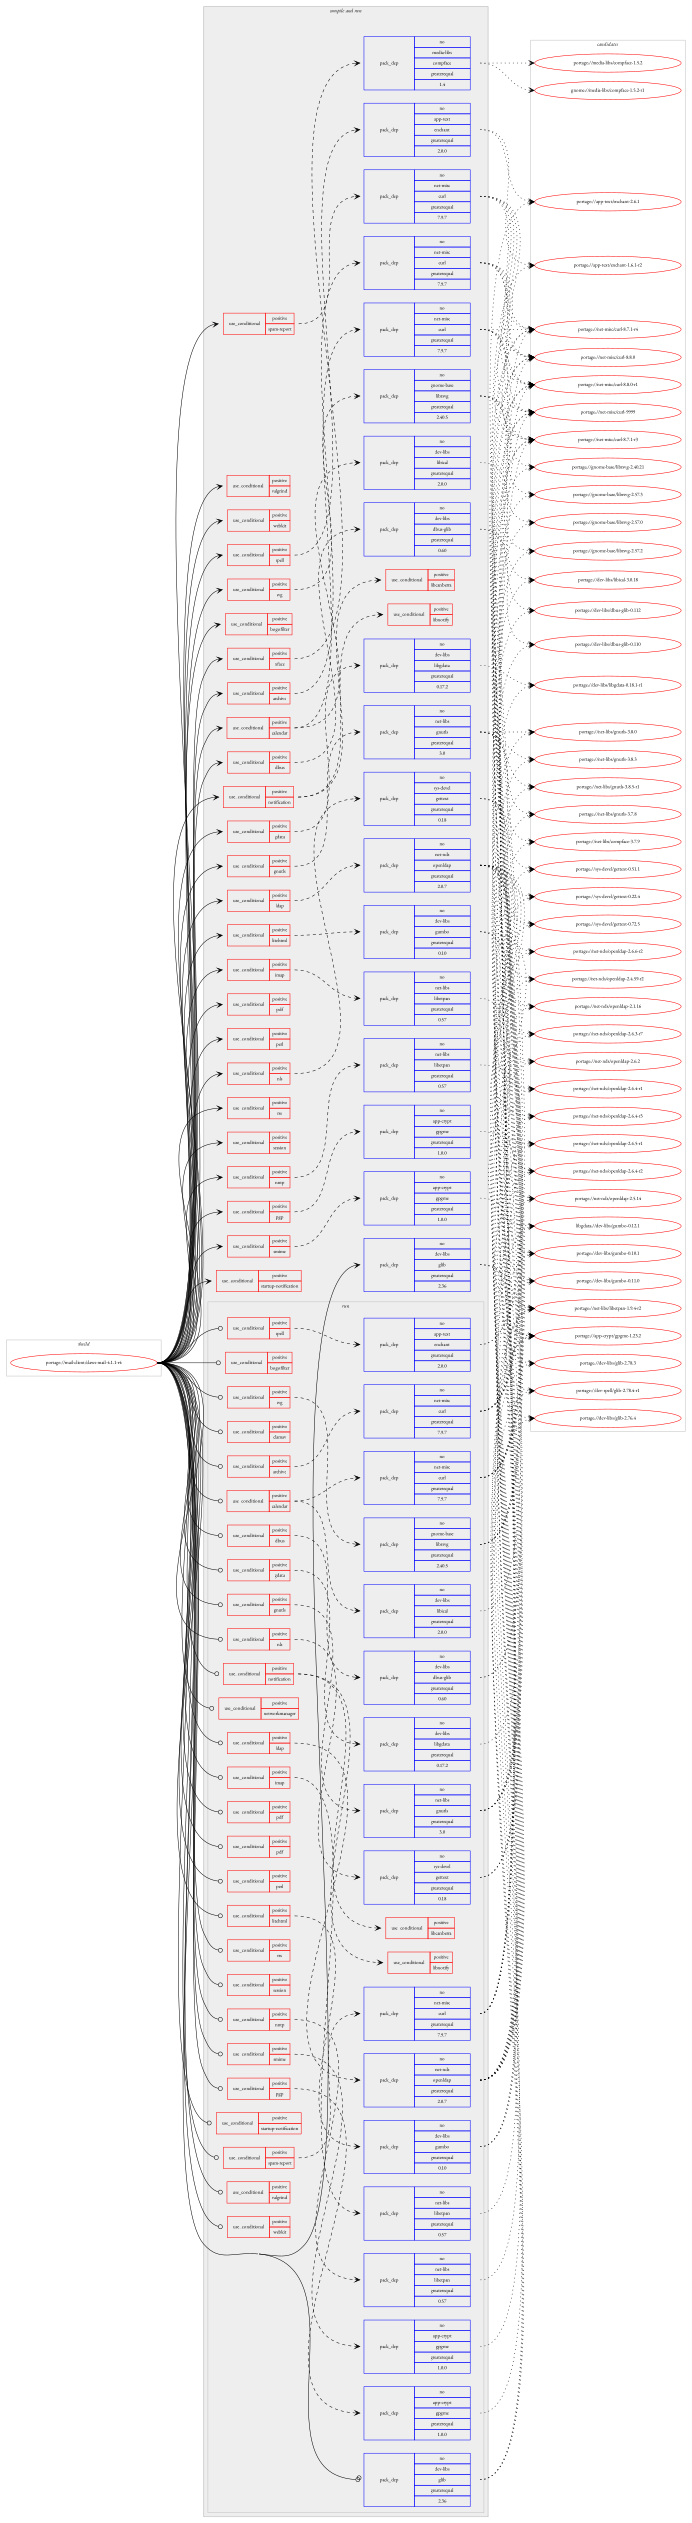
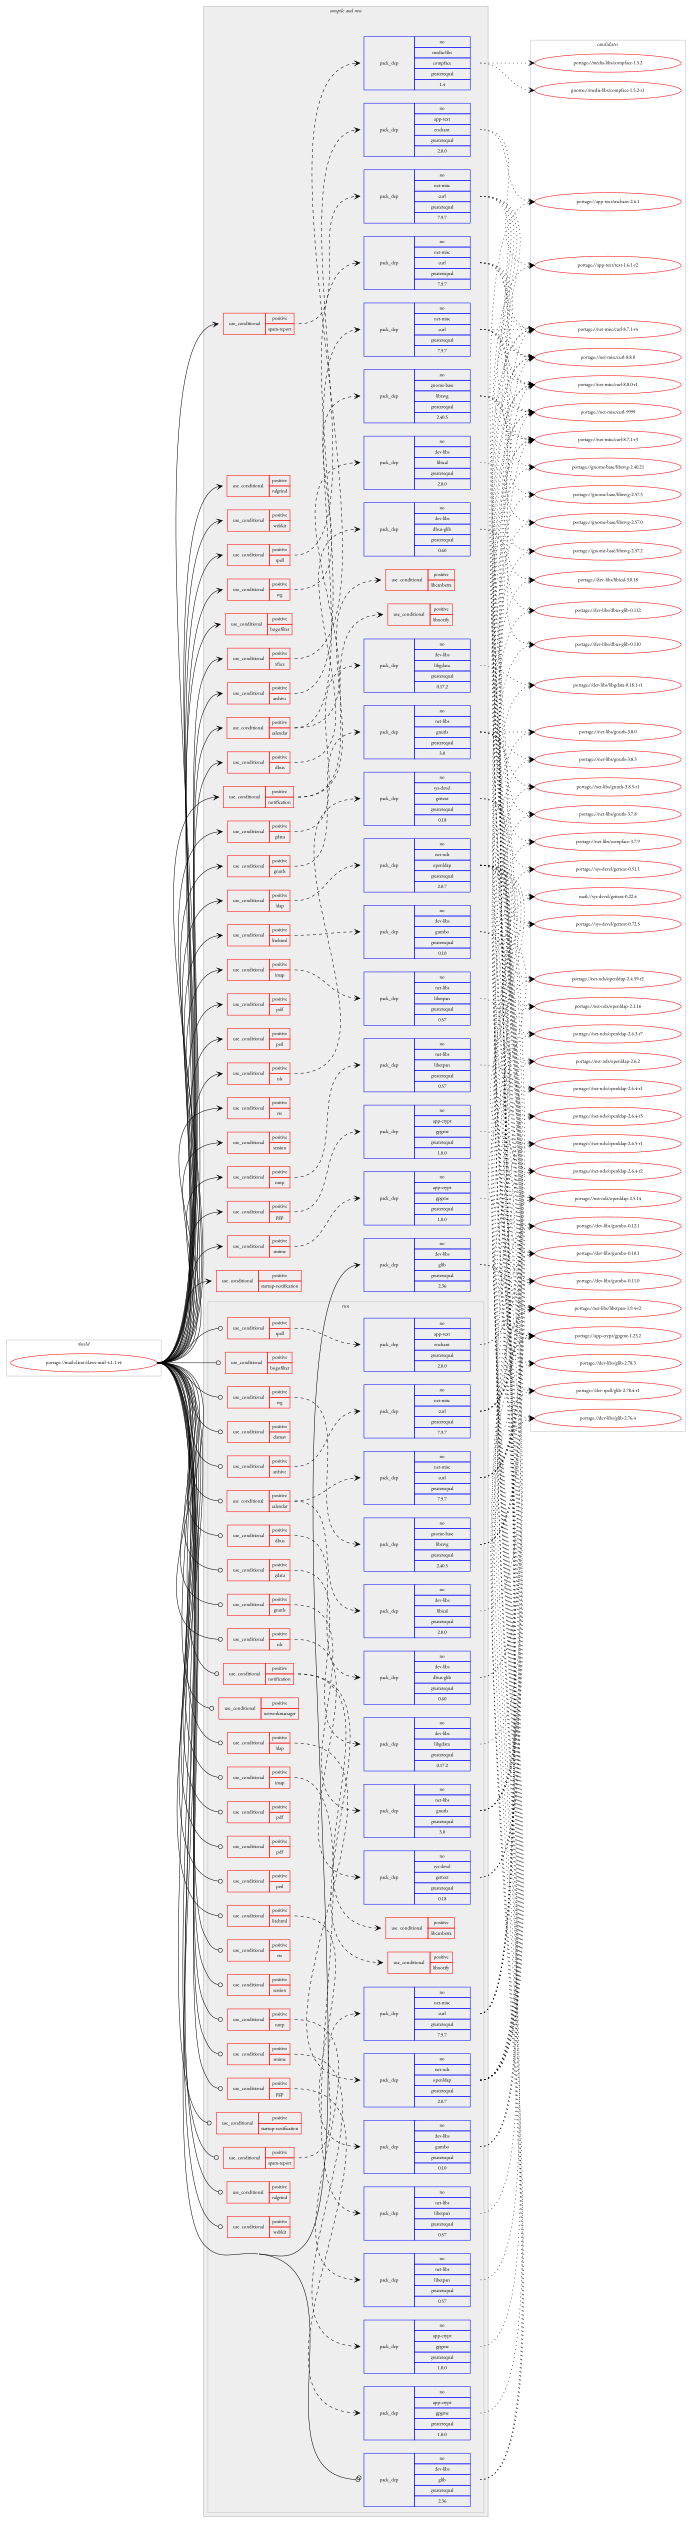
node "portage://app-text/enchant-1.6.1-r2": label "portage://app-text/enchant-1.6.1-r2" -> "portage://app-text/text-1.6.1-r2"
node "portage://sys-devel/gettext-0.22.4": label "portage://sys-devel/gettext-0.22.4" -> "mail://sys-devel/gettext-0.22.4"
node "portage://net-nds/openldap-2.6.6-r2": removed
node "libgdata://dev-libs/gumbo-0.12.1": label "libgdata://dev-libs/gumbo-0.12.1" -> "portage://dev-libs/gumbo-0.12.1"
